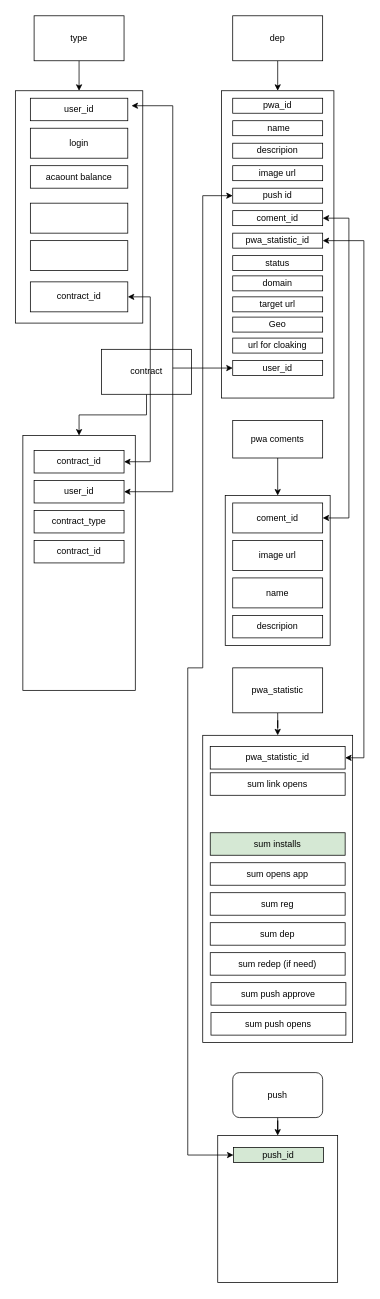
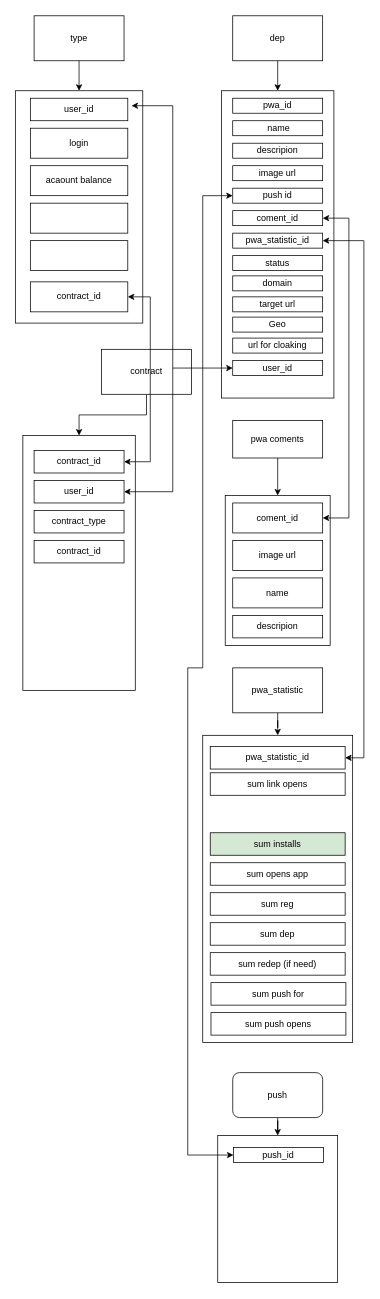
node "acaount balance": size 98x23 -> 98x30
node "sum push approve": label "sum push approve" -> "sum push for"
node "push_id": fillcolor #d5e8d4 -> #ffffff
